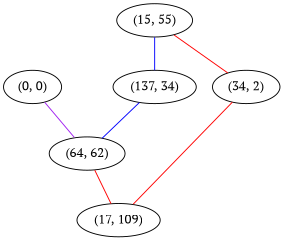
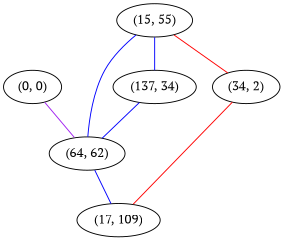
edge "(15, 55)" -- "(64, 62)": added
edge "(64, 62)" -- "(17, 109)": color red -> blue
